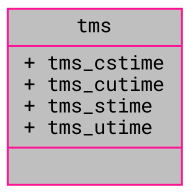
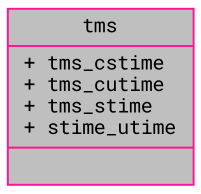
node "tms": text "+ tms_utime" -> "+ stime_utime"
